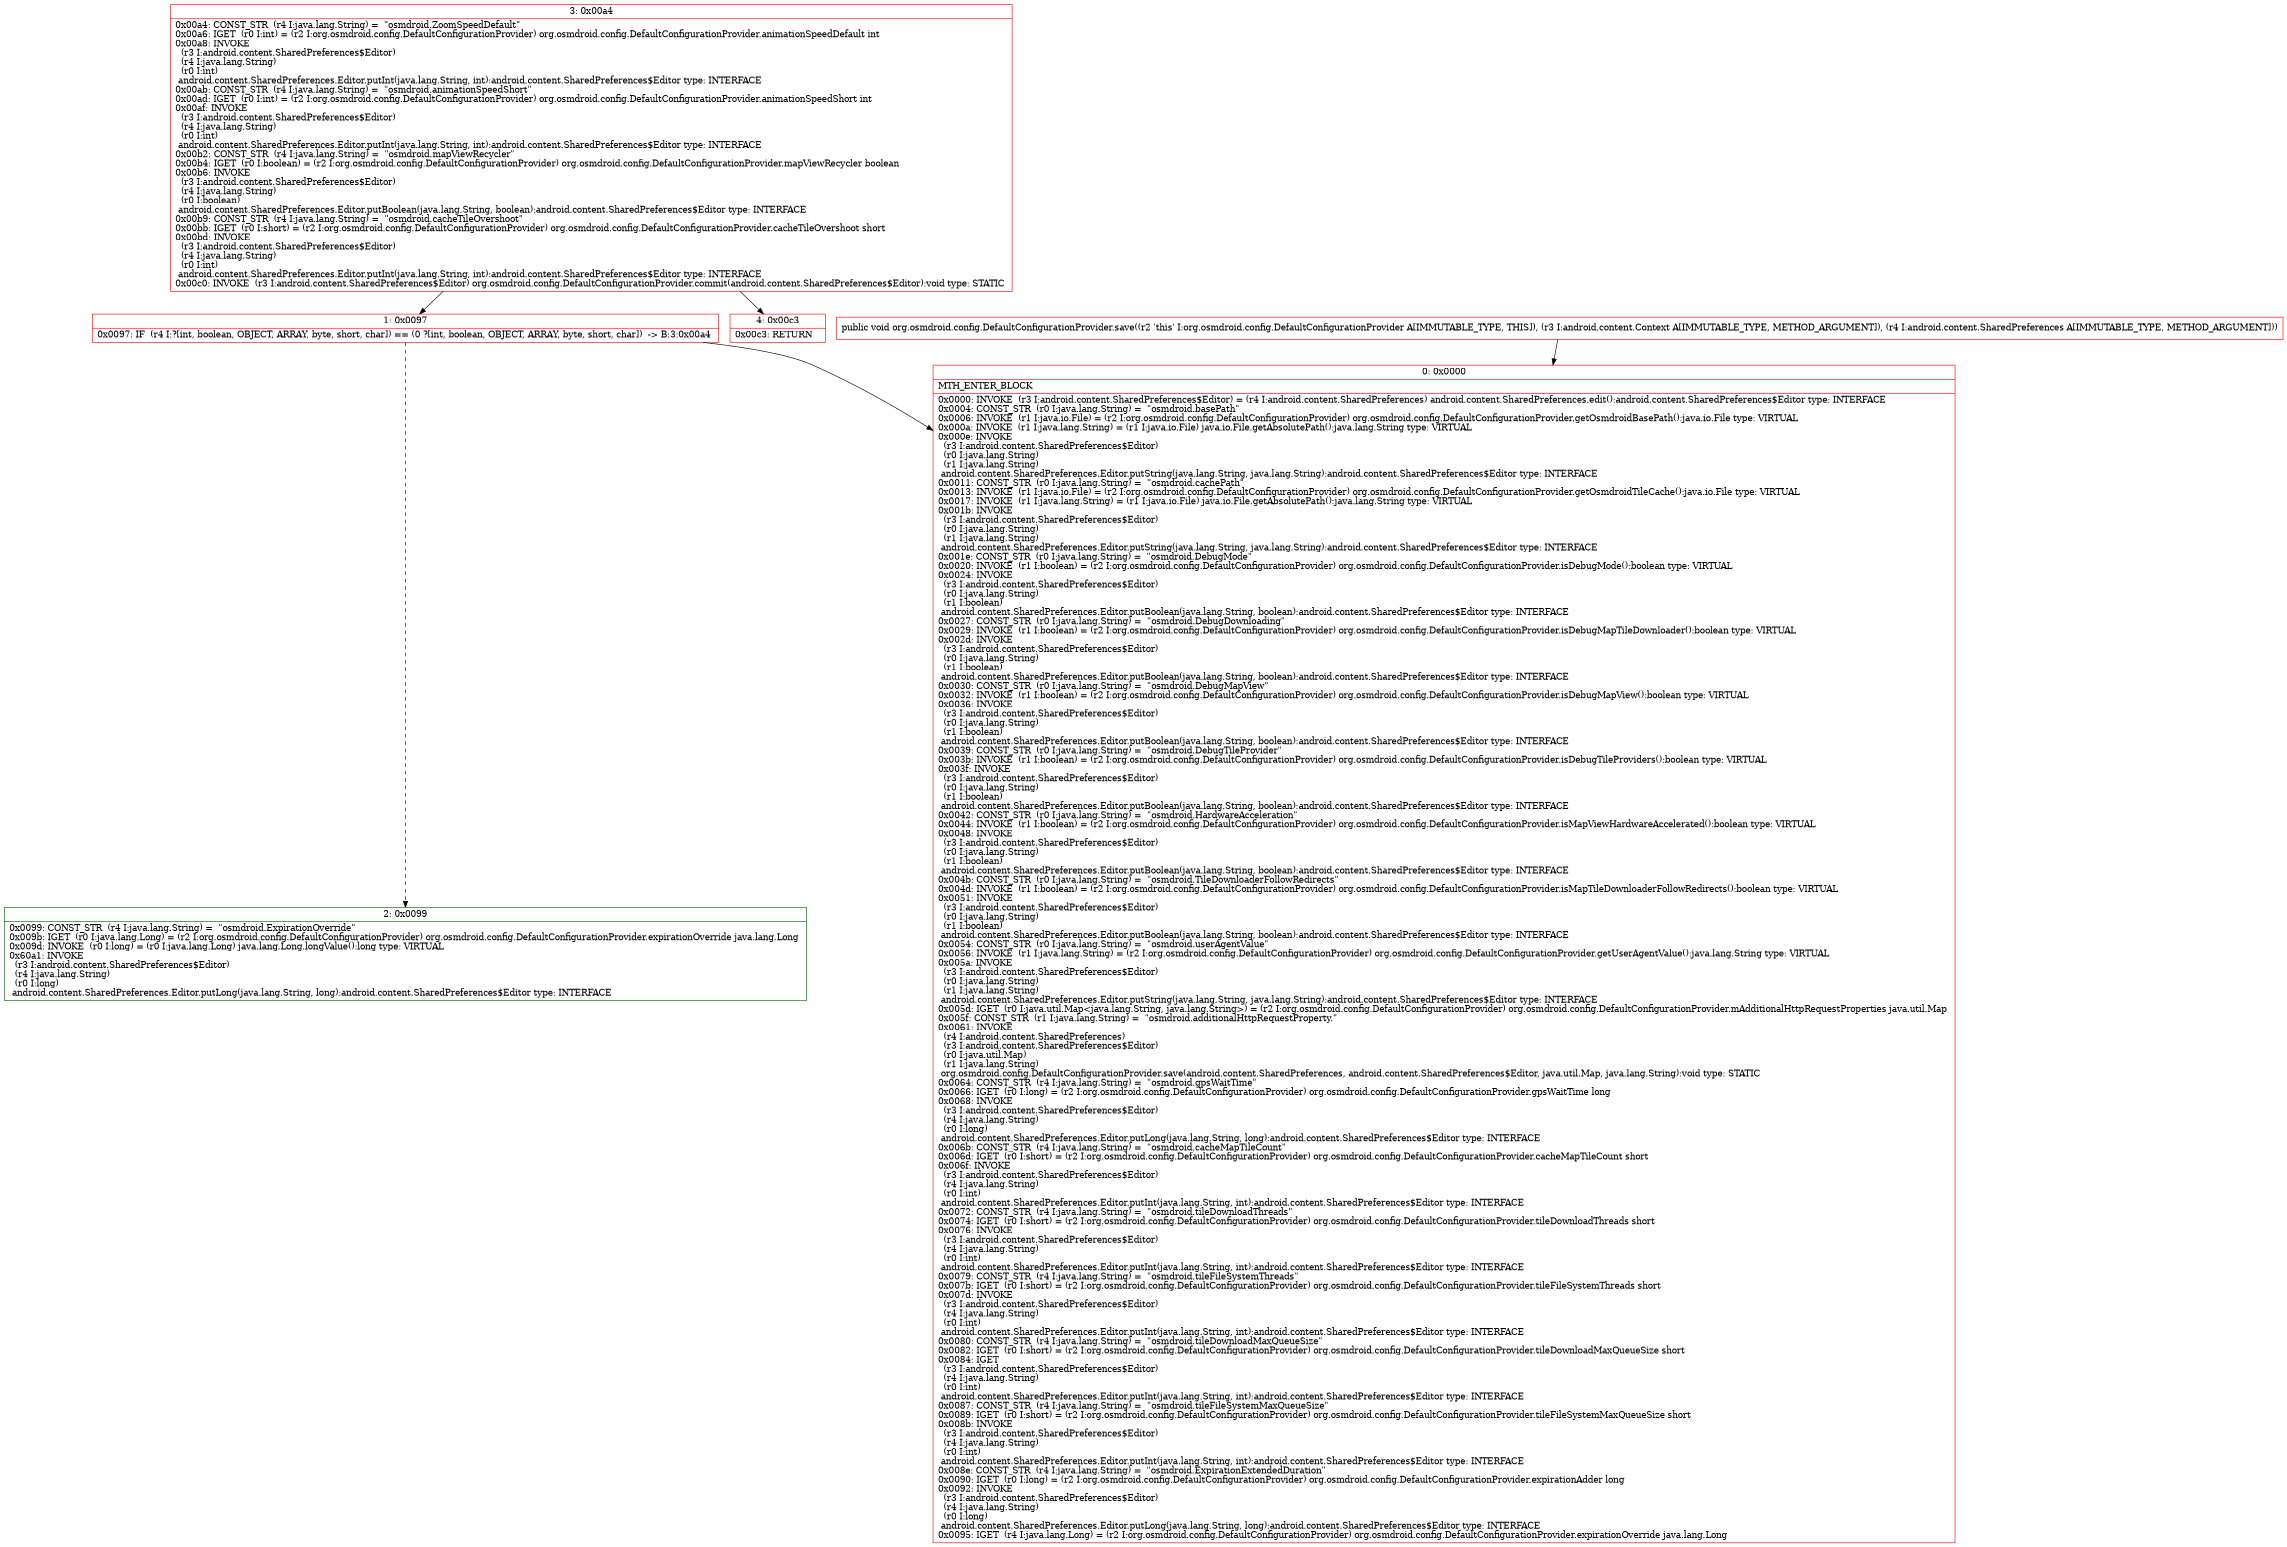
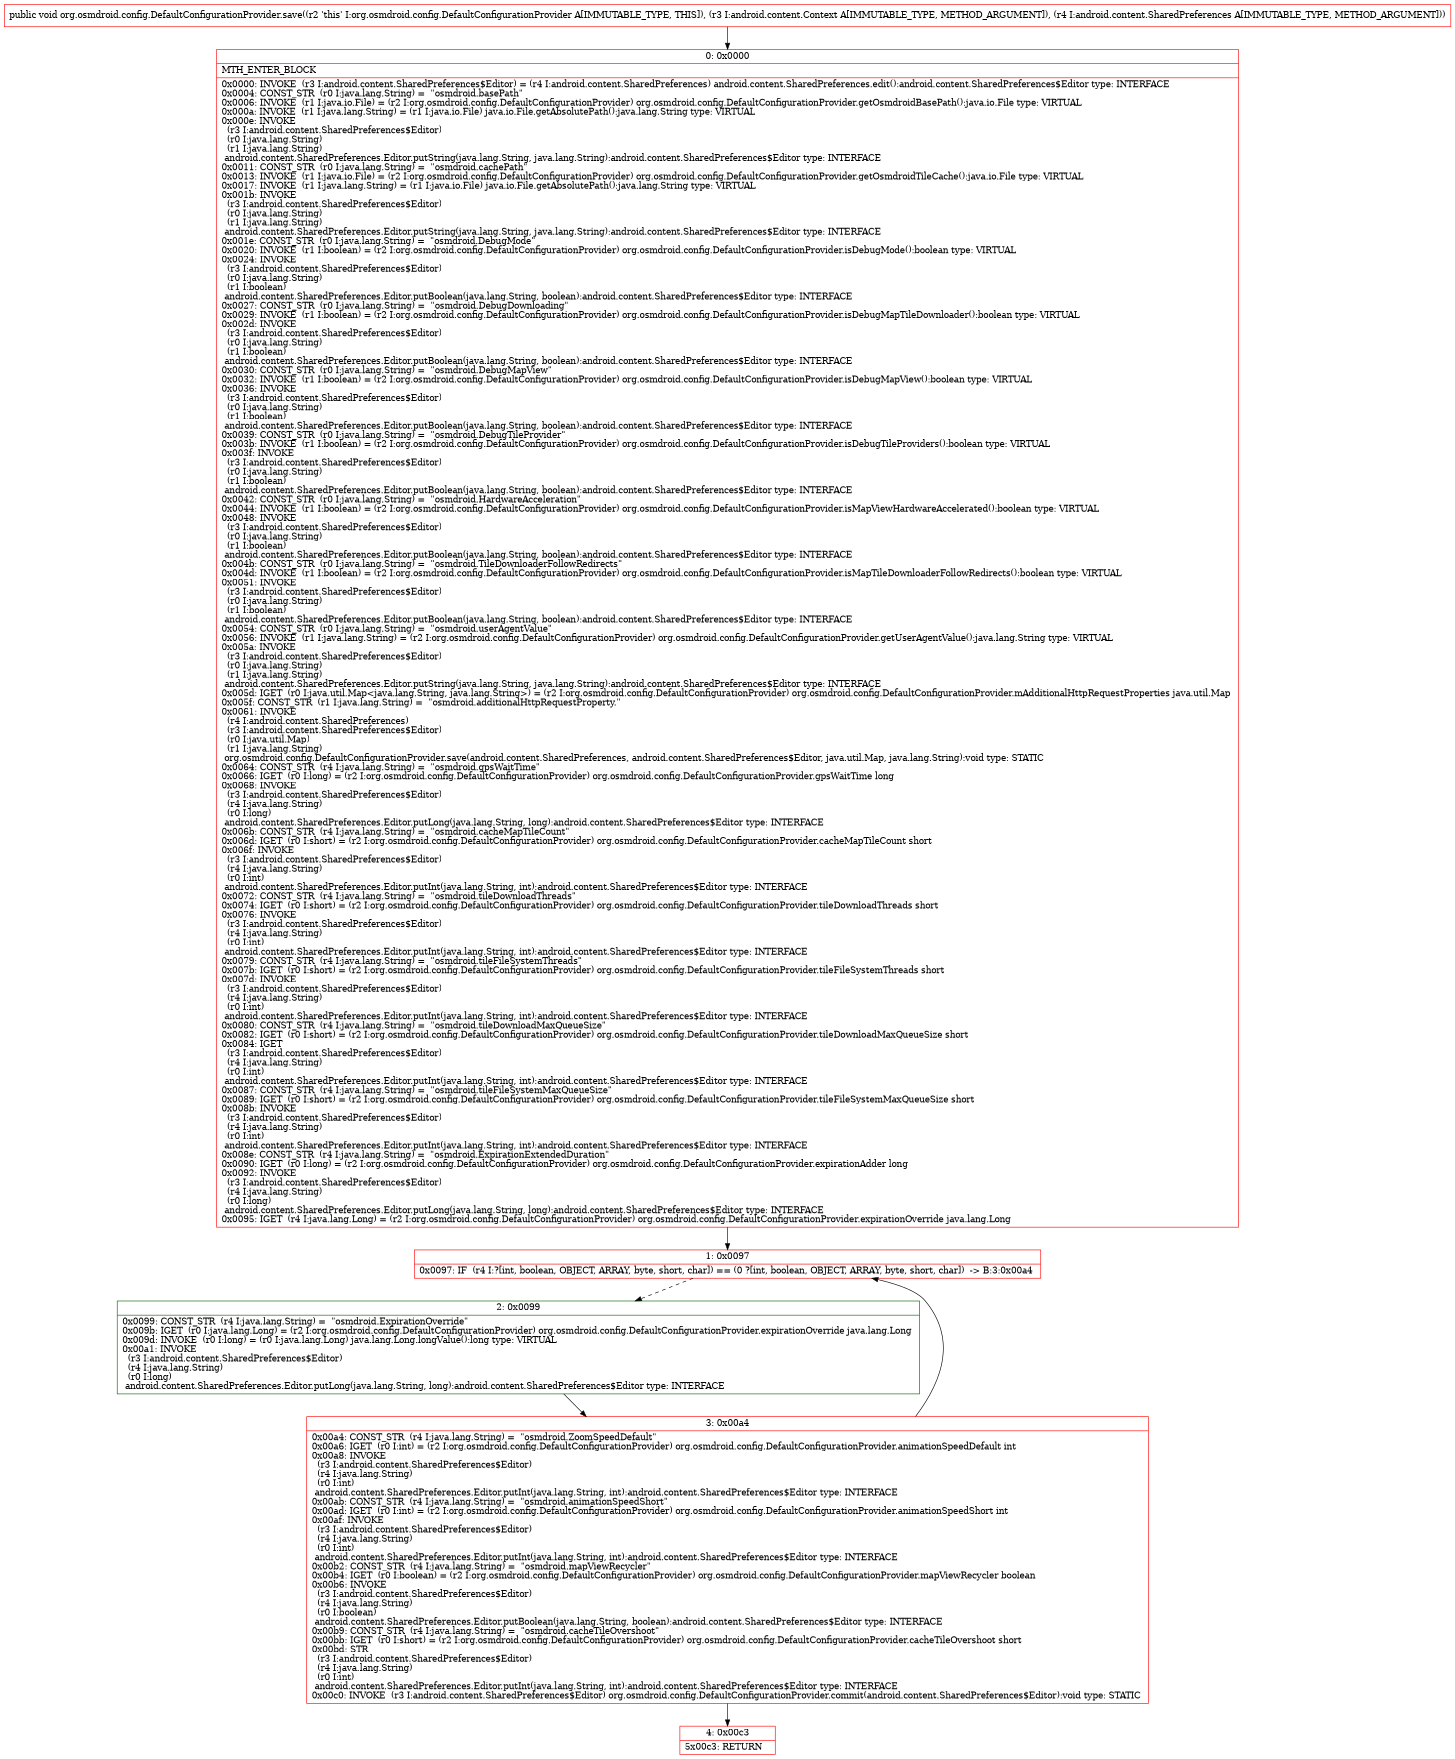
node "3: 0x00a4": text "0x00bd: INVOKE" -> "0x00bd: STR"
node "4: 0x00c3": text "0x00c3: RETURN" -> "5x00c3: RETURN"
edge "1: 0x0097" -> "0: 0x0000": reversed
node "2: 0x0099": text "0x60a1: INVOKE" -> "0x00a1: INVOKE"
edge "2: 0x0099" -> "3: 0x00a4": added
